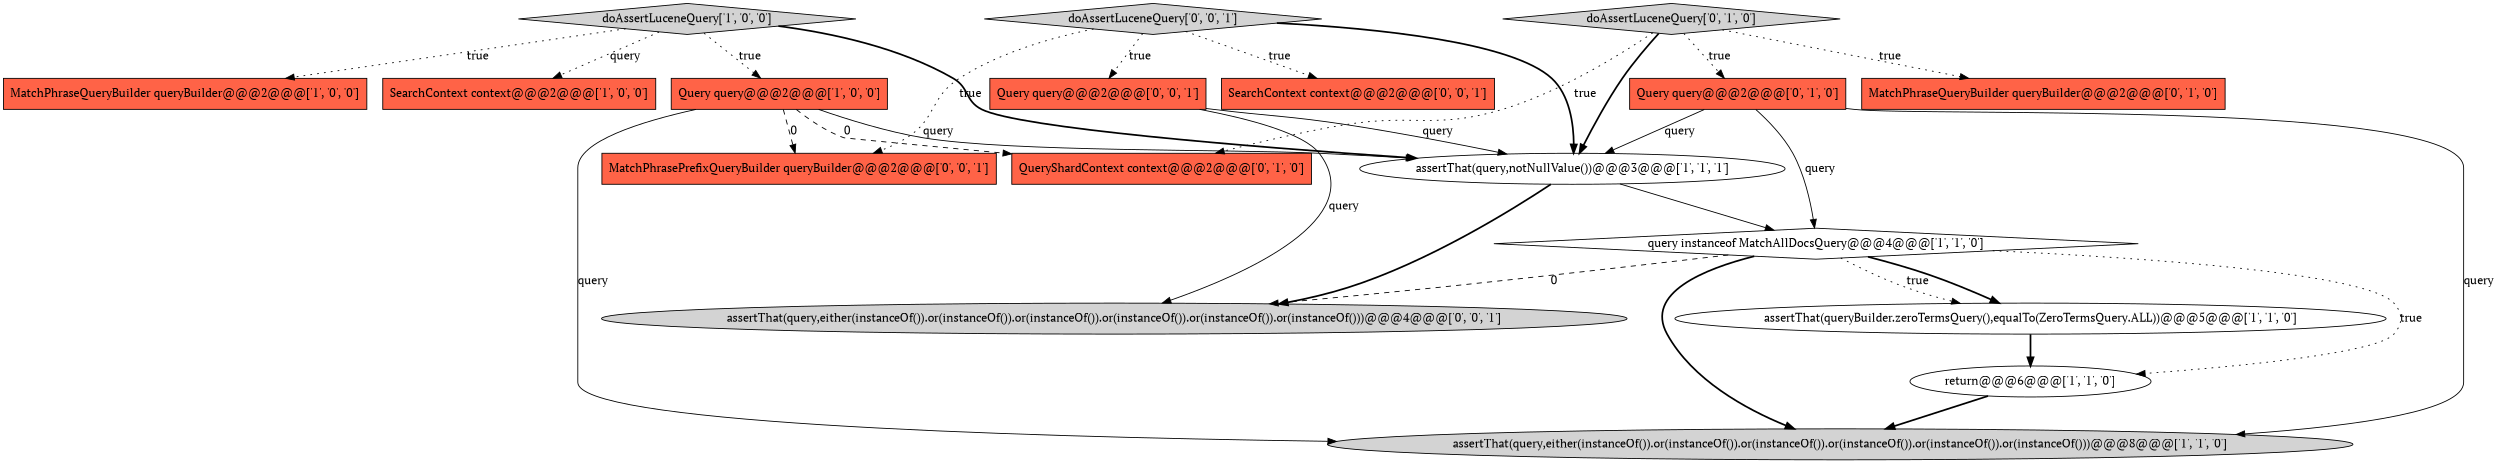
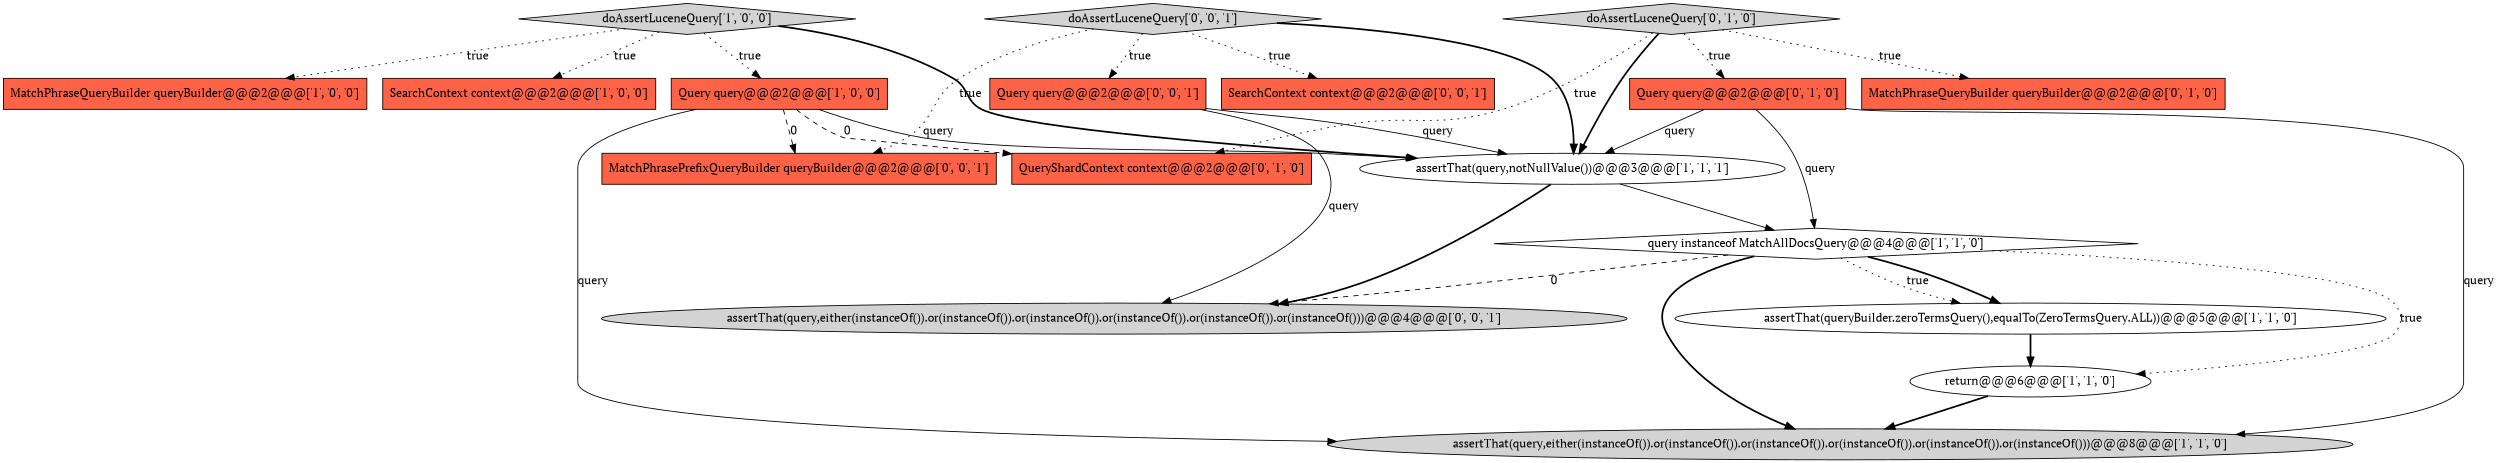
edge "doAssertLuceneQuery['1', '0', '0']" -> "SearchContext context@@@2@@@['1', '0', '0']": label "query" -> "true"
